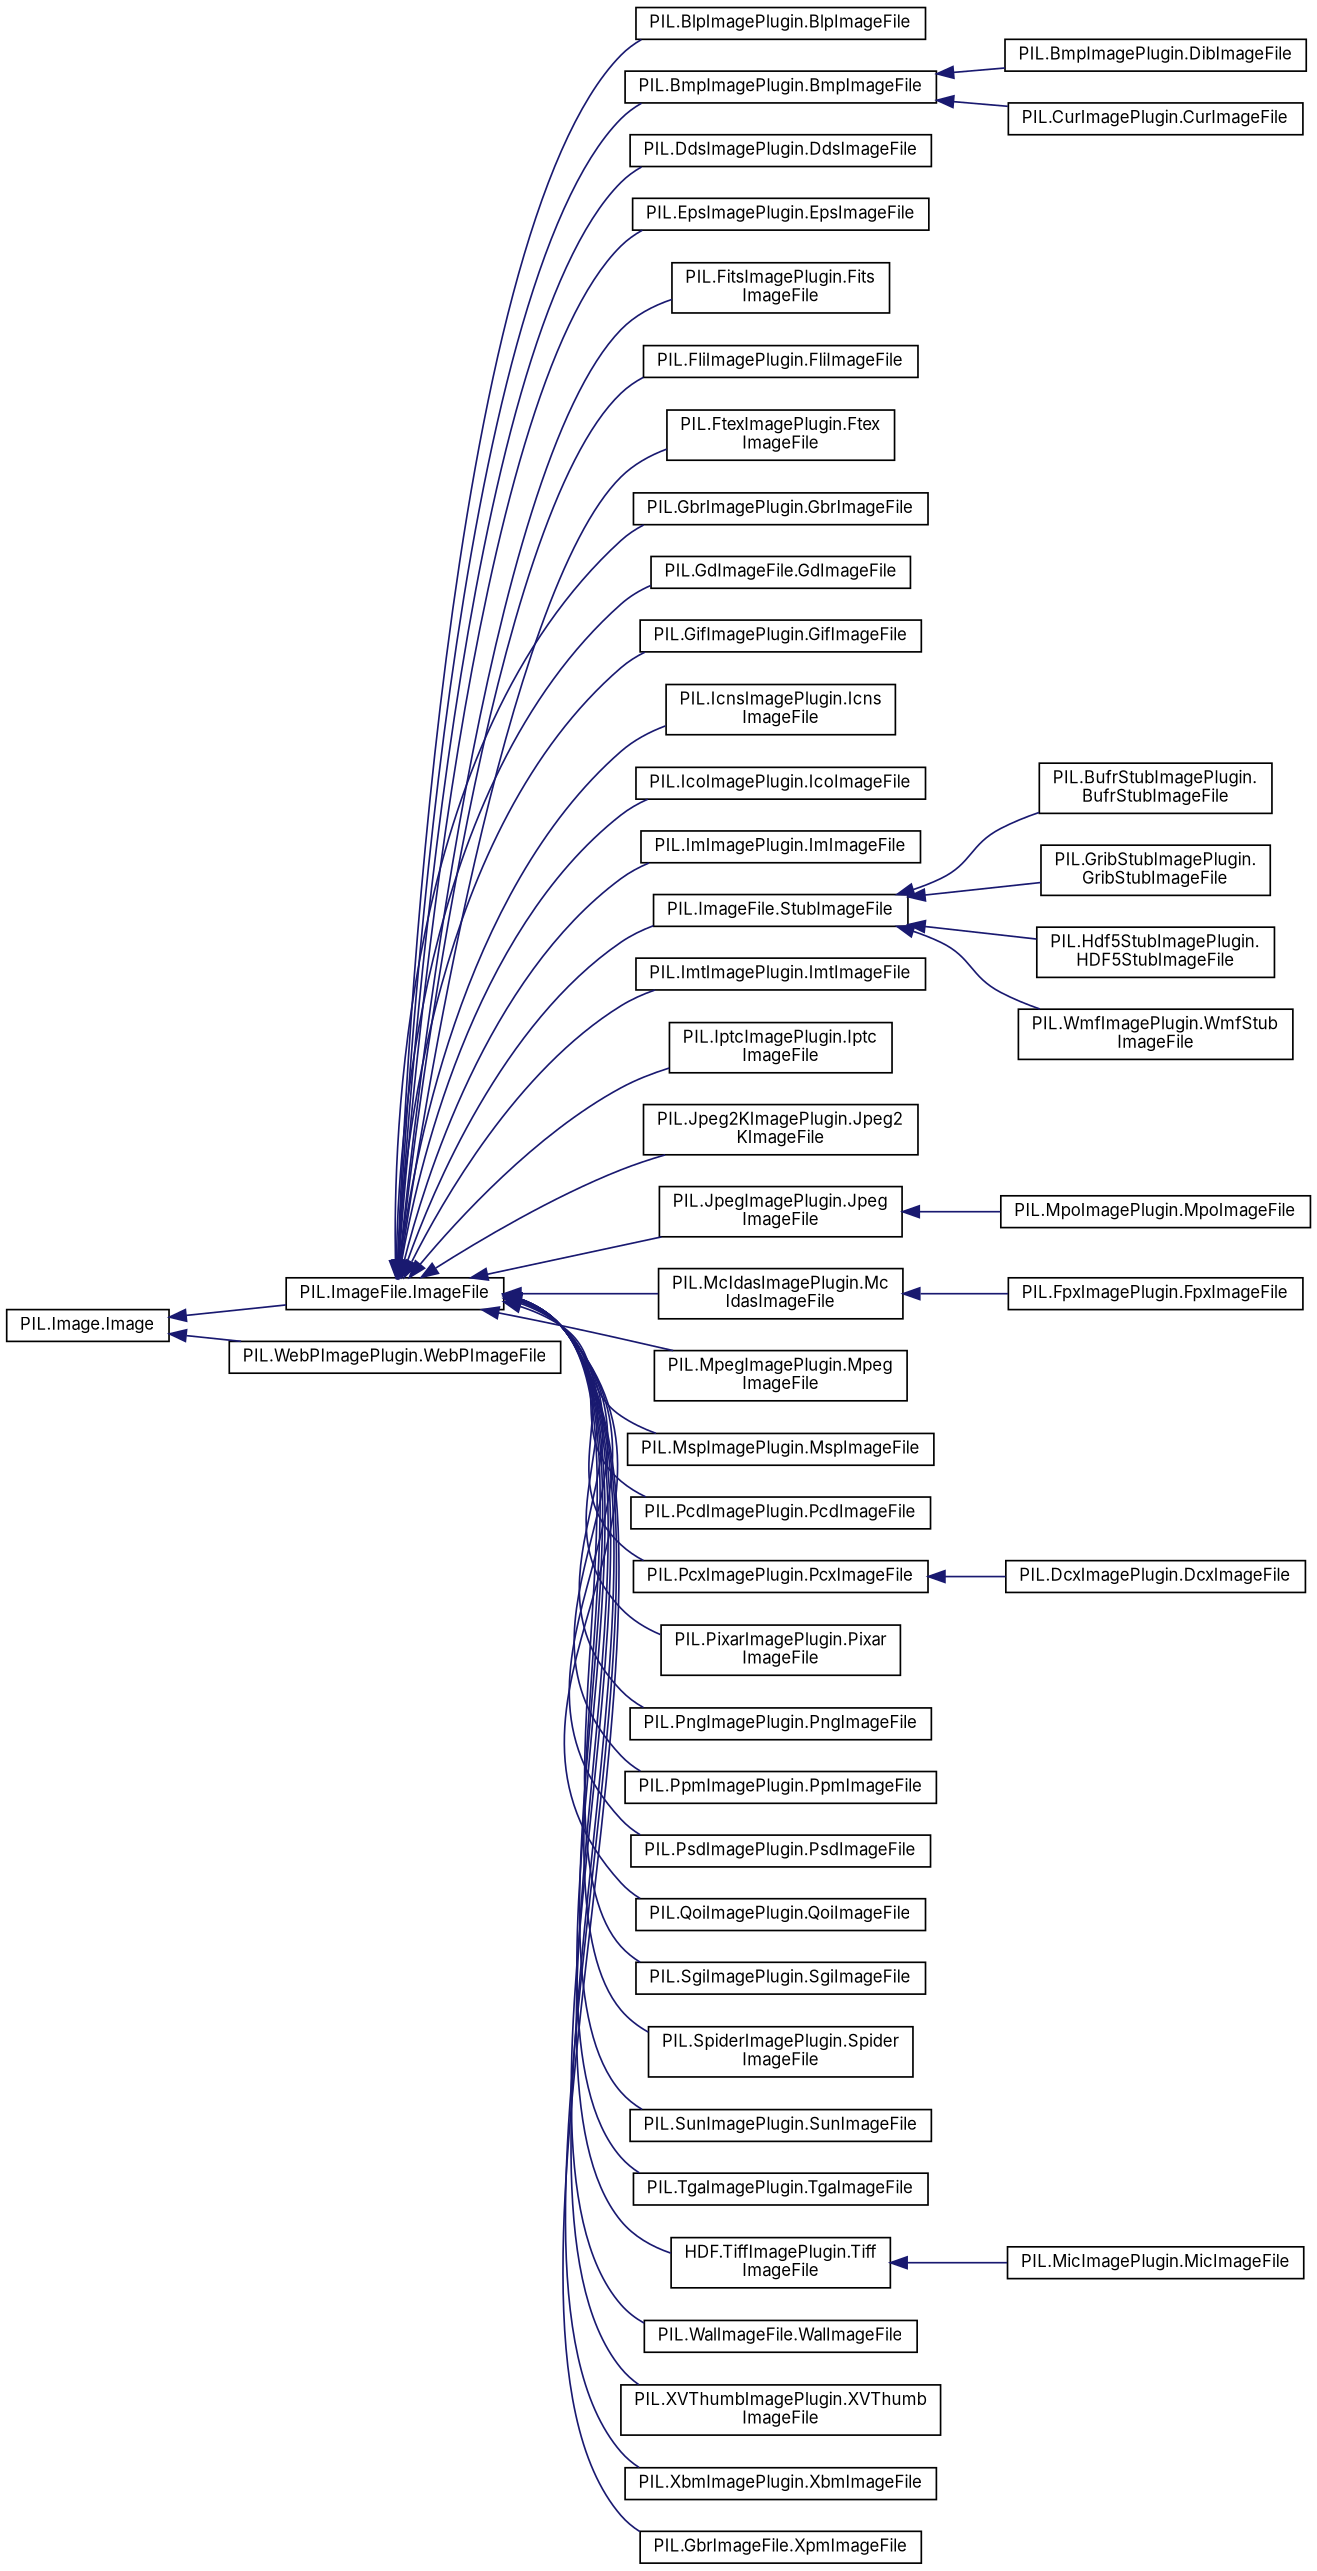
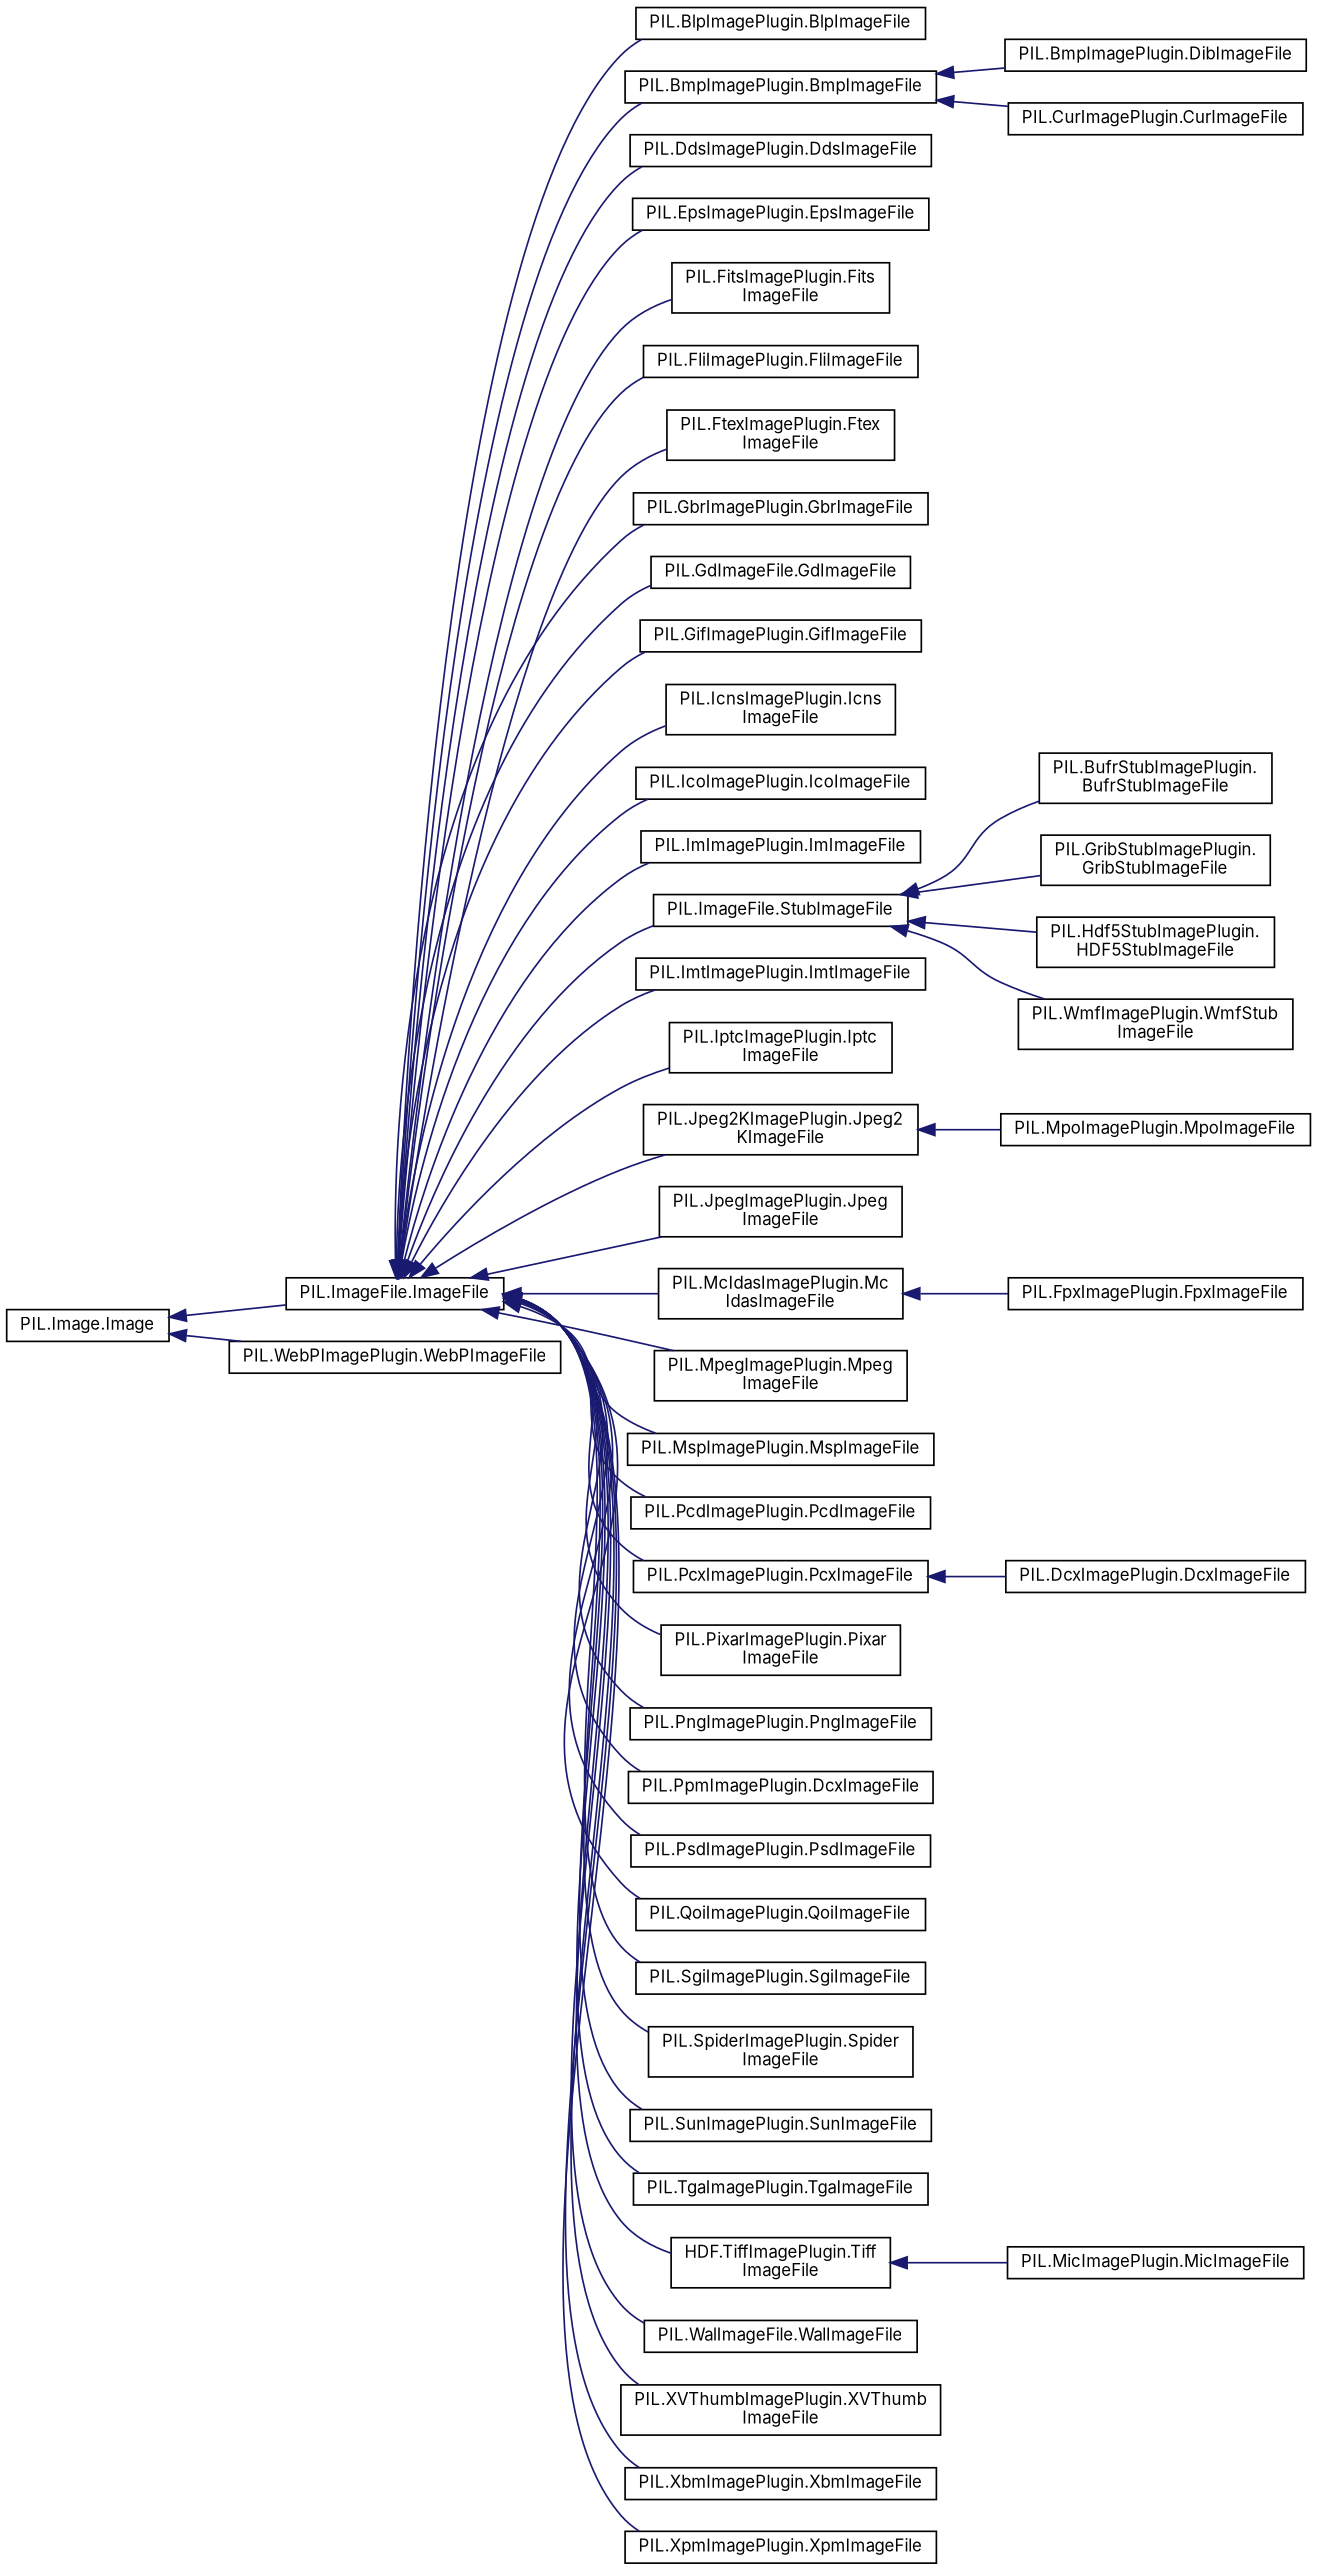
edge "PIL.MpoImagePlugin.MpoImageFile" -> "PIL.JpegImagePlugin.Jpeg ImageFile": now "PIL.MpoImagePlugin.MpoImageFile" -> "PIL.Jpeg2KImagePlugin.Jpeg2 KImageFile"
node "PIL.PpmImagePlugin.PpmImageFile": label "PIL.PpmImagePlugin.PpmImageFile" -> "PIL.PpmImagePlugin.DcxImageFile"
node "PIL.GbrImageFile.XpmImageFile": label "PIL.GbrImageFile.XpmImageFile" -> "PIL.XpmImagePlugin.XpmImageFile"
